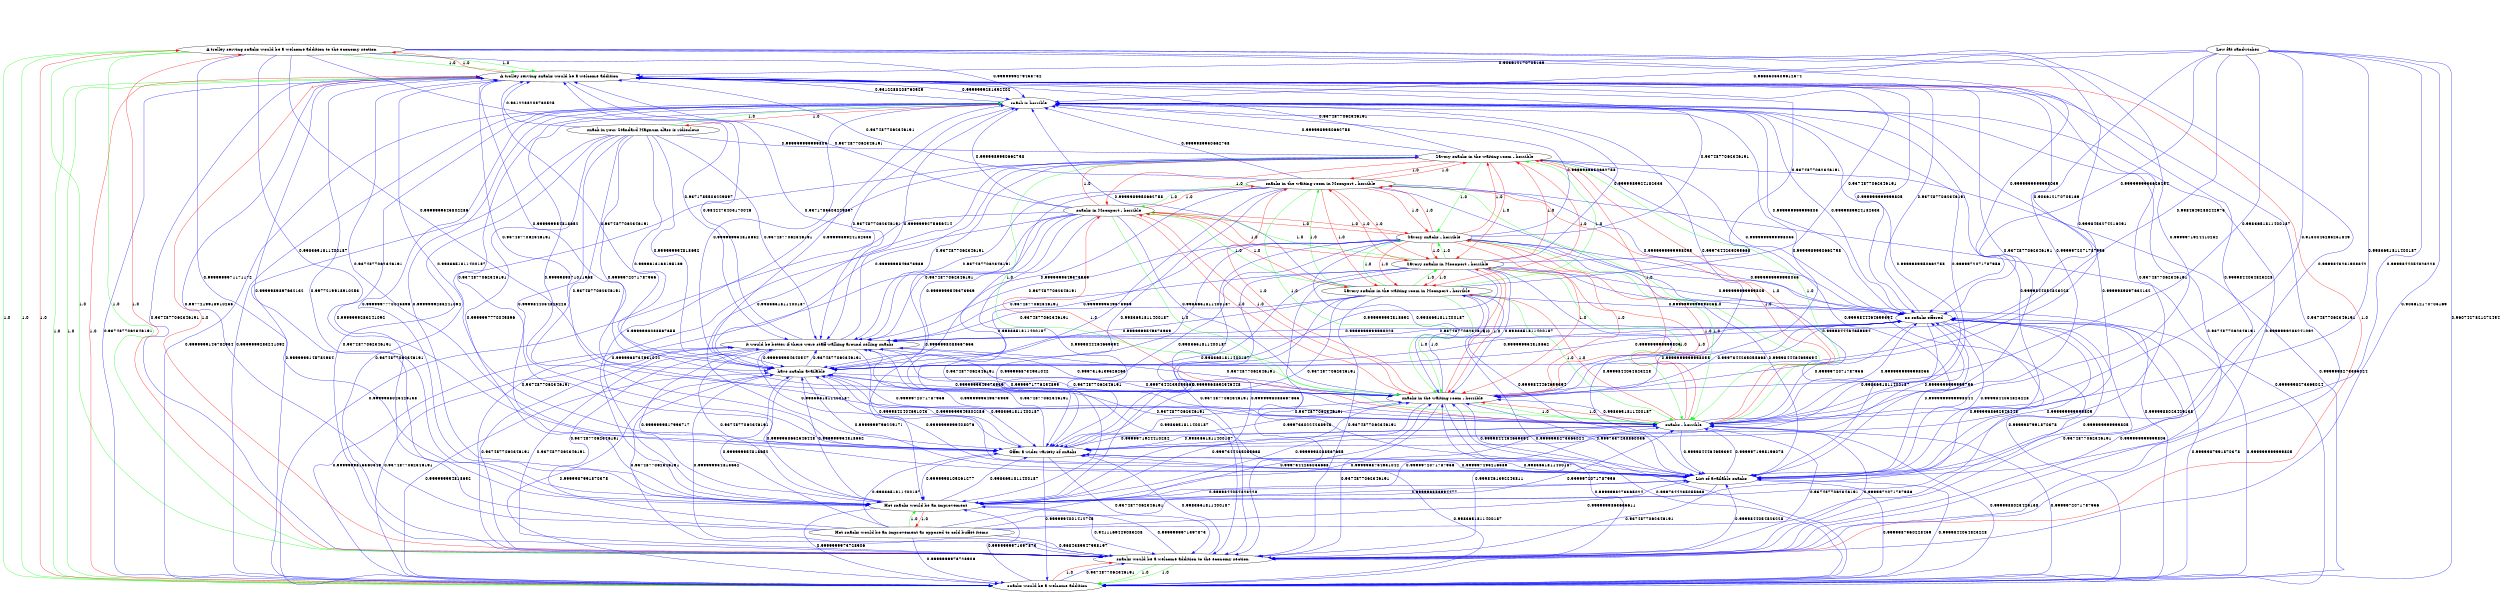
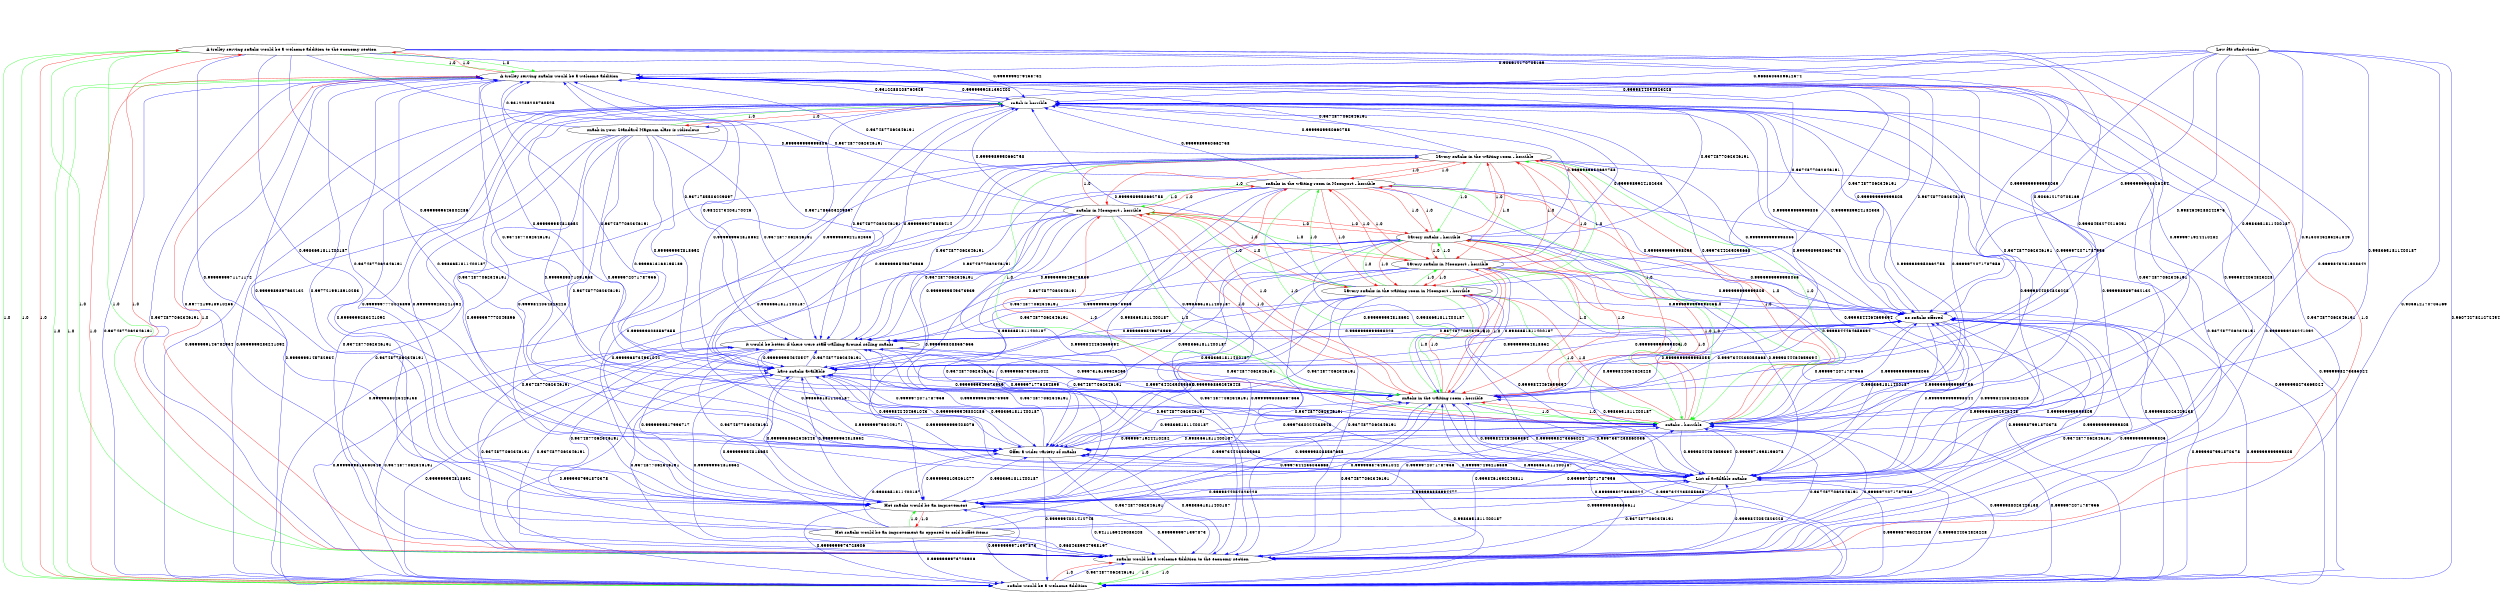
edge "Offer a wider variety of snacks" -> "snack is horrible": label "0.9999989871011968" -> "0.9999989871091968"
edge "snacks in the waiting room - horrible" -> "Savory snacks in the waiting room in Moonport - horrible": color blue -> red
edge "Low fat sandwiches" -> "List of available snacks": now "Low fat sandwiches" -> "snack in your Standard Magnum class is ridiculous"
